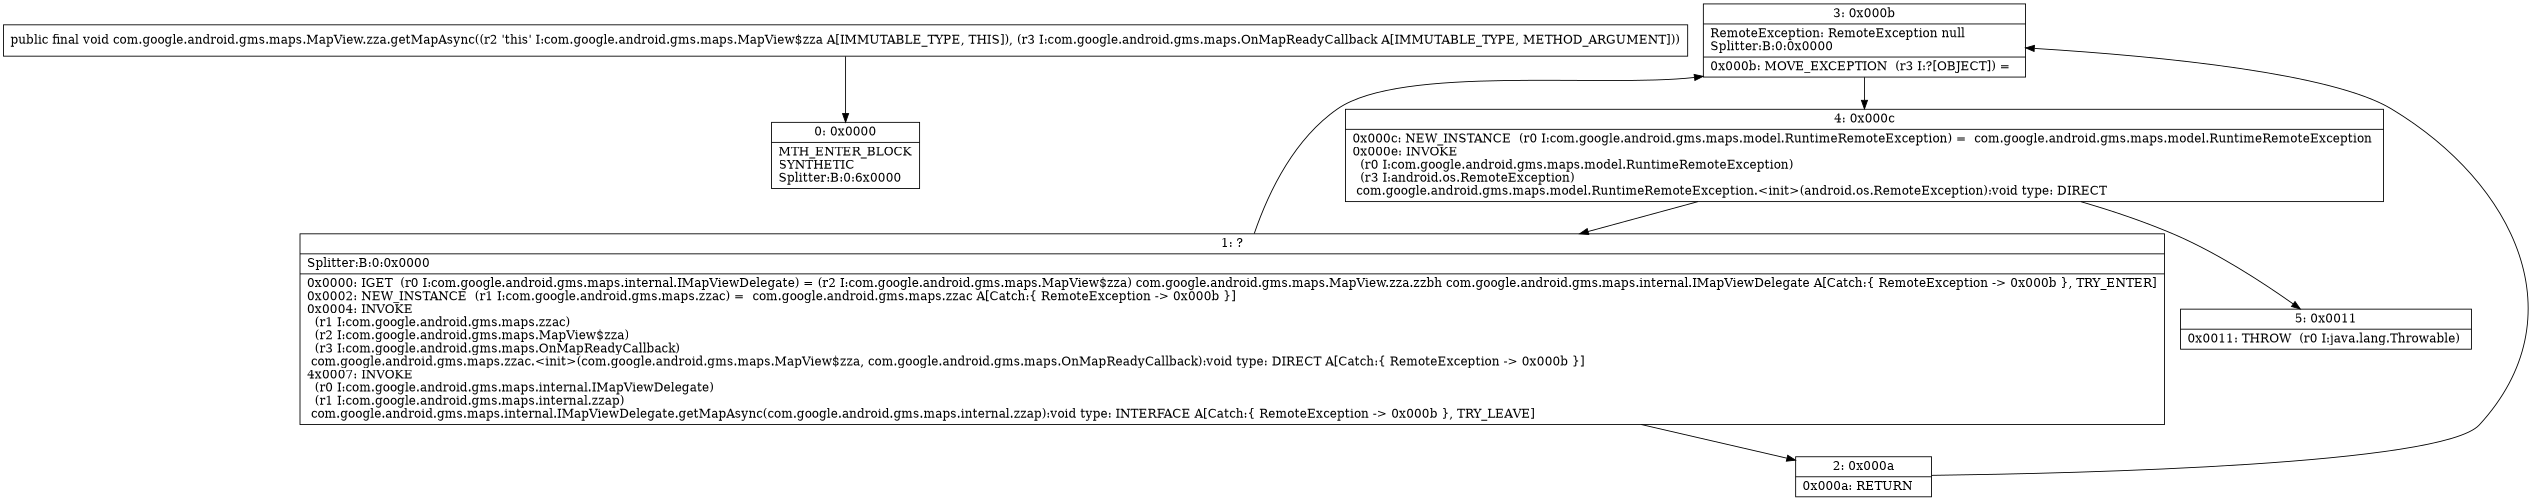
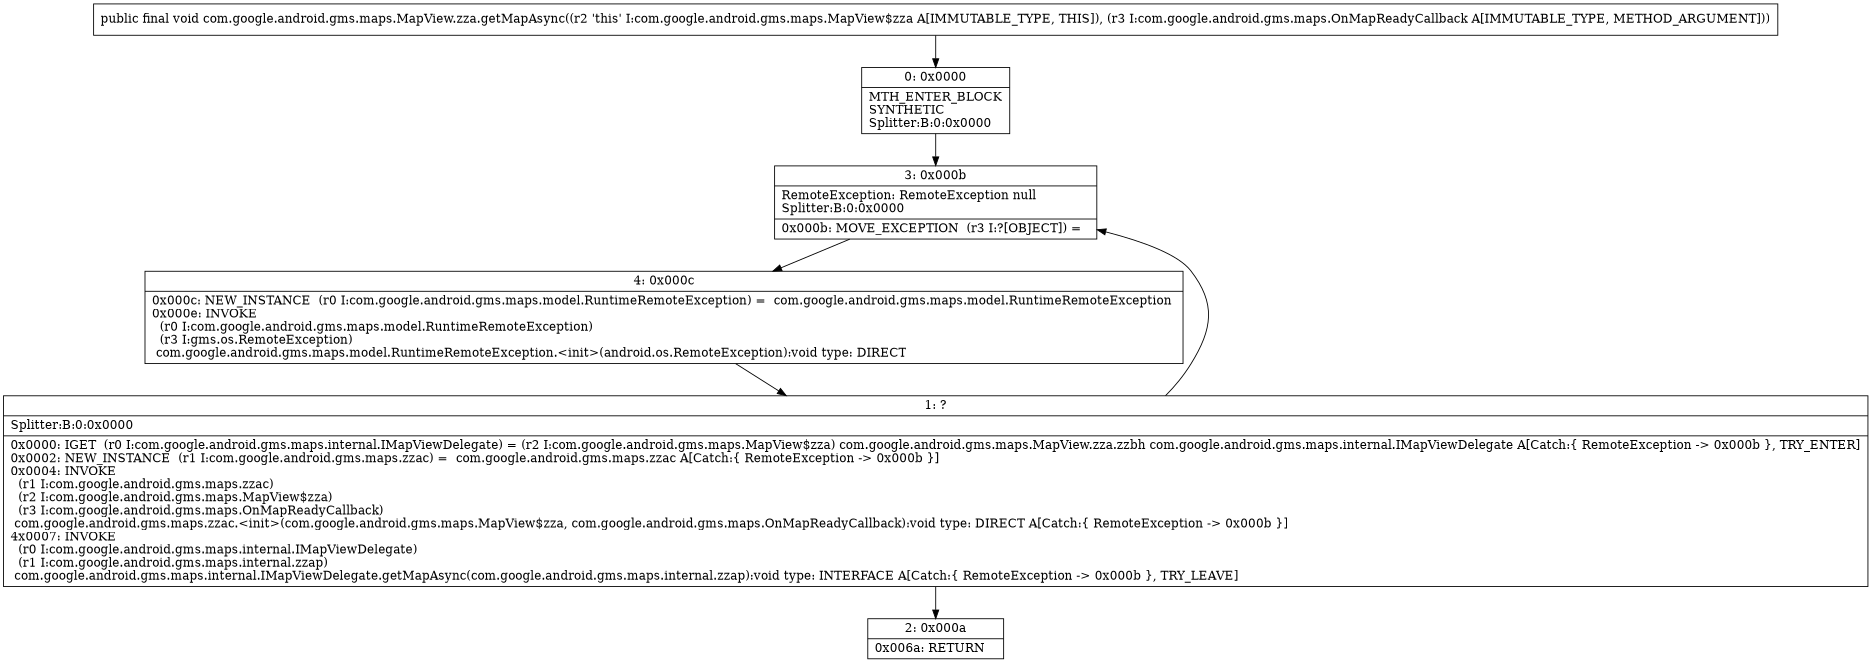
node "0: 0x0000": text "Splitter:B:0:6x0000" -> "Splitter:B:0:0x0000"
node "4: 0x000c": text "(r3 I:android.os.RemoteException)" -> "(r3 I:gms.os.RemoteException)"
node "5: 0x0011": removed
edge "2: 0x000a" -> "3: 0x000b": now "0: 0x0000" -> "3: 0x000b"
node "2: 0x000a": text "0x000a: RETURN" -> "0x006a: RETURN"
